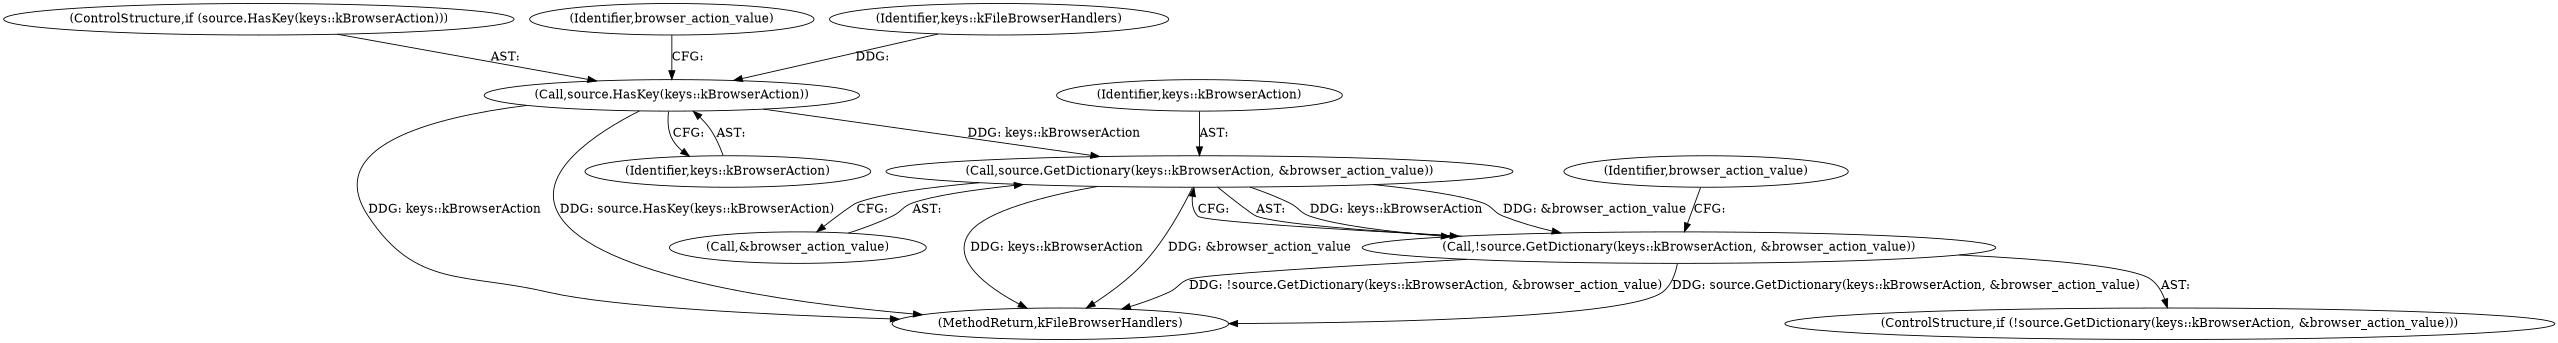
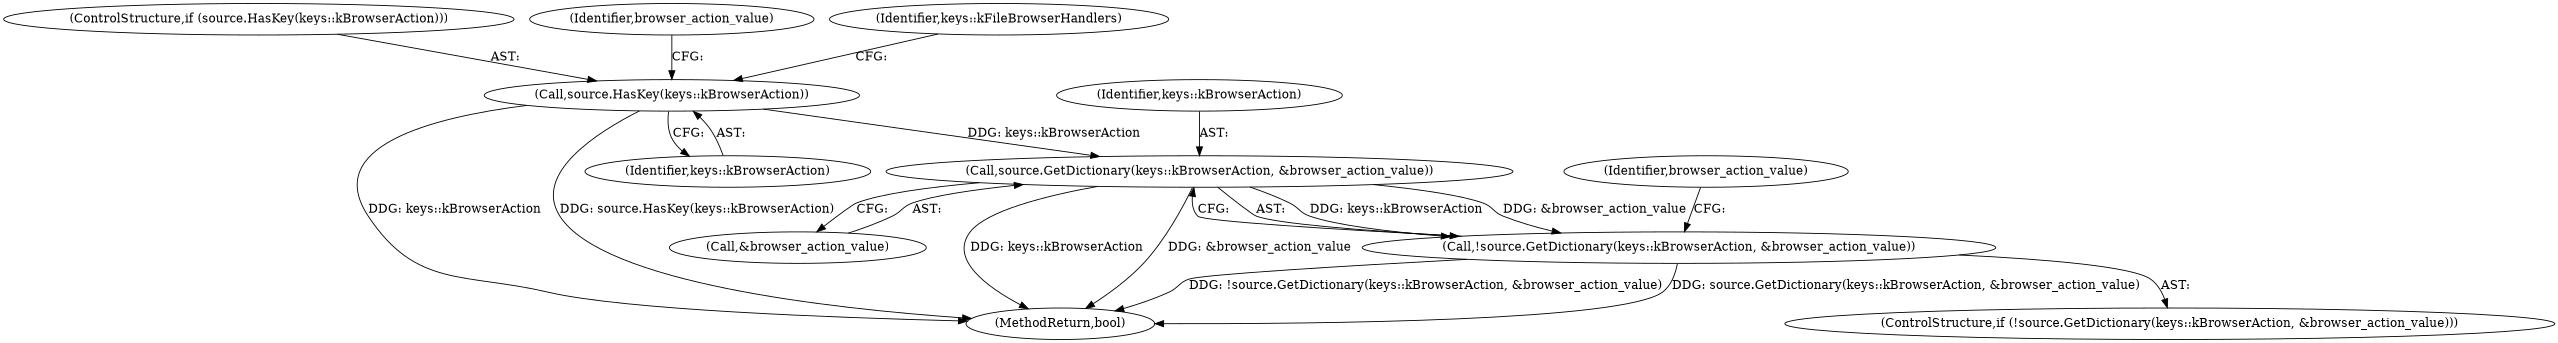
edge "(Identifier,keys::kFileBrowserHandlers)" -> "(Call,source.HasKey(keys::kBrowserAction))": label "DDG: " -> "CFG: "
node "(MethodReturn,kFileBrowserHandlers)": label "(MethodReturn,kFileBrowserHandlers)" -> "(MethodReturn,bool)"
